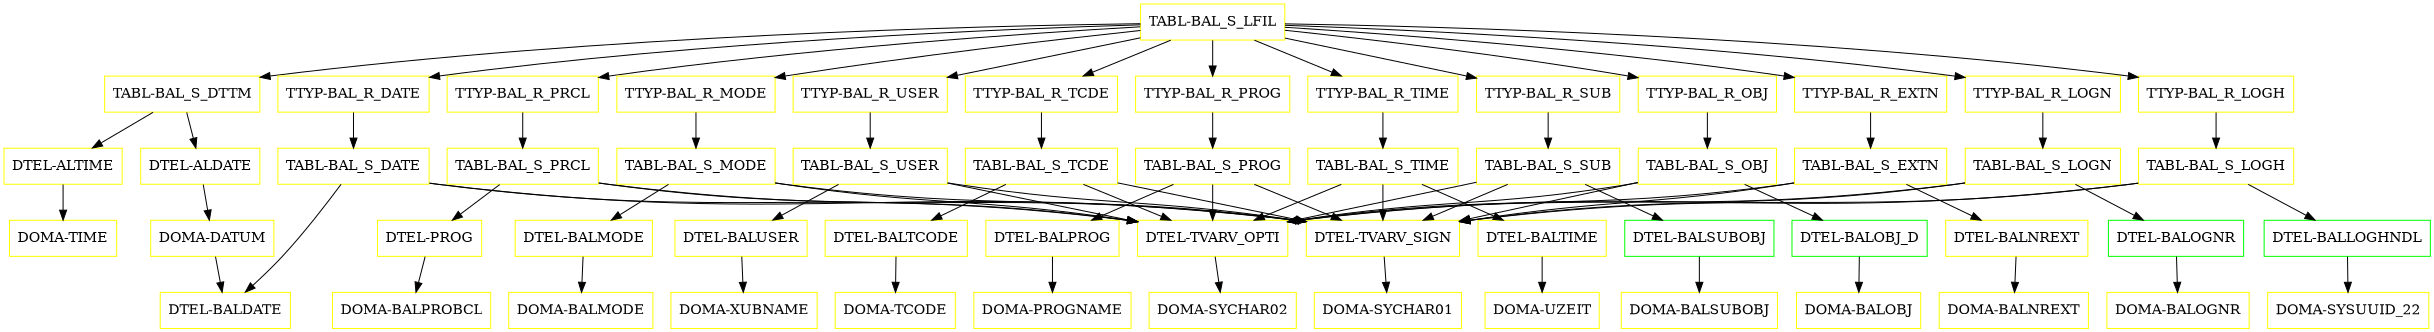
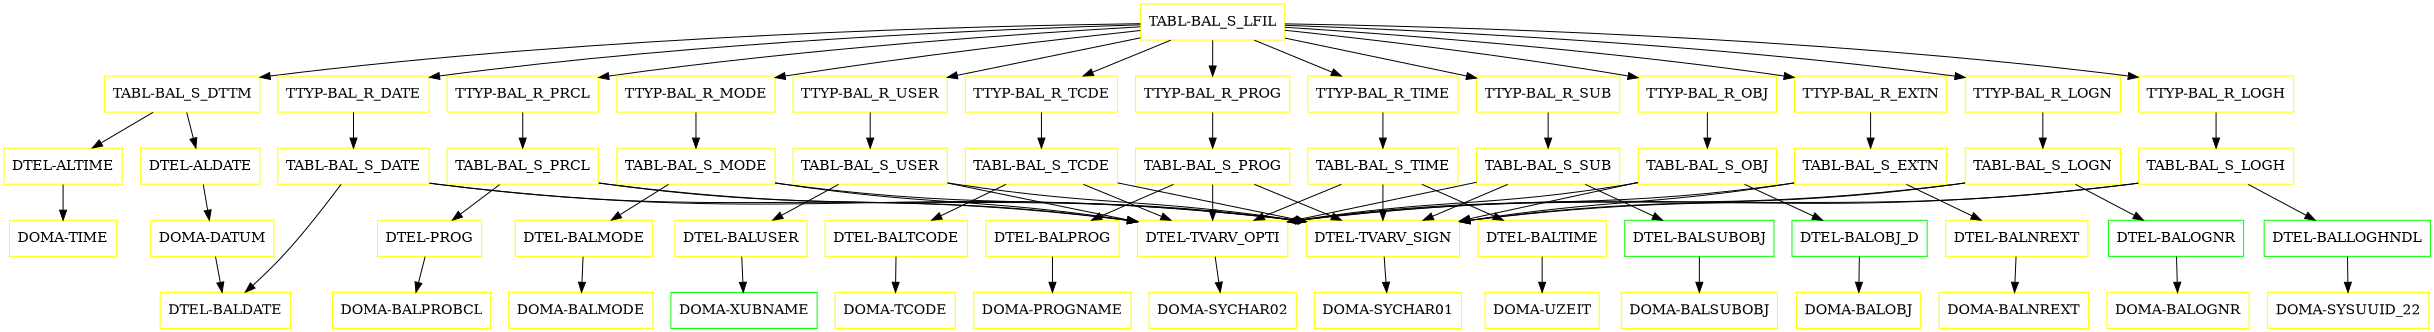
node "DOMA-XUBNAME": color yellow -> green
